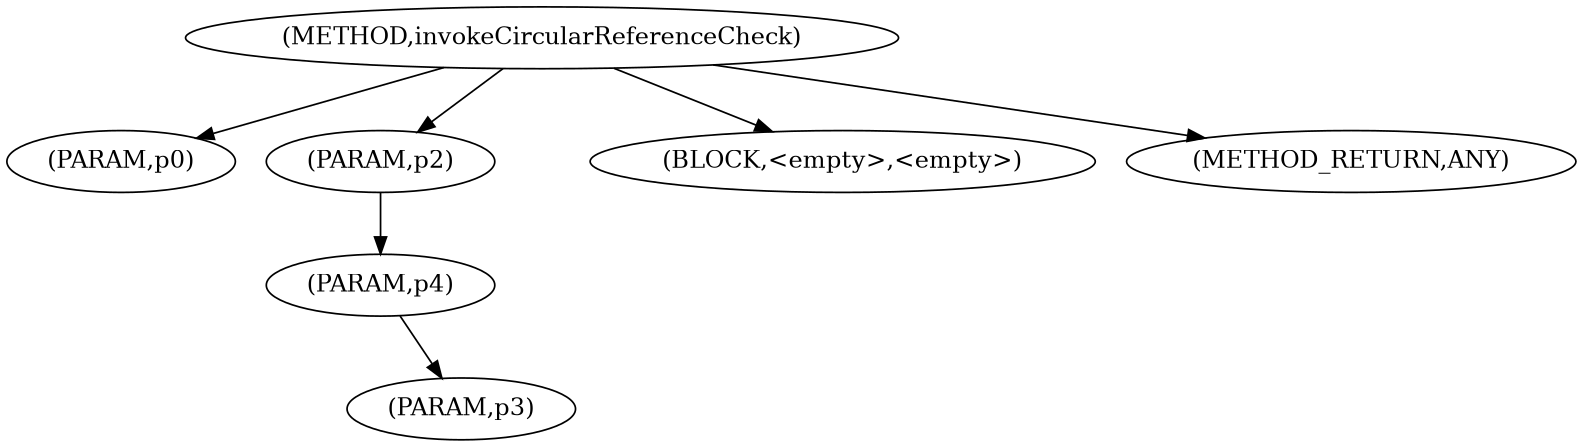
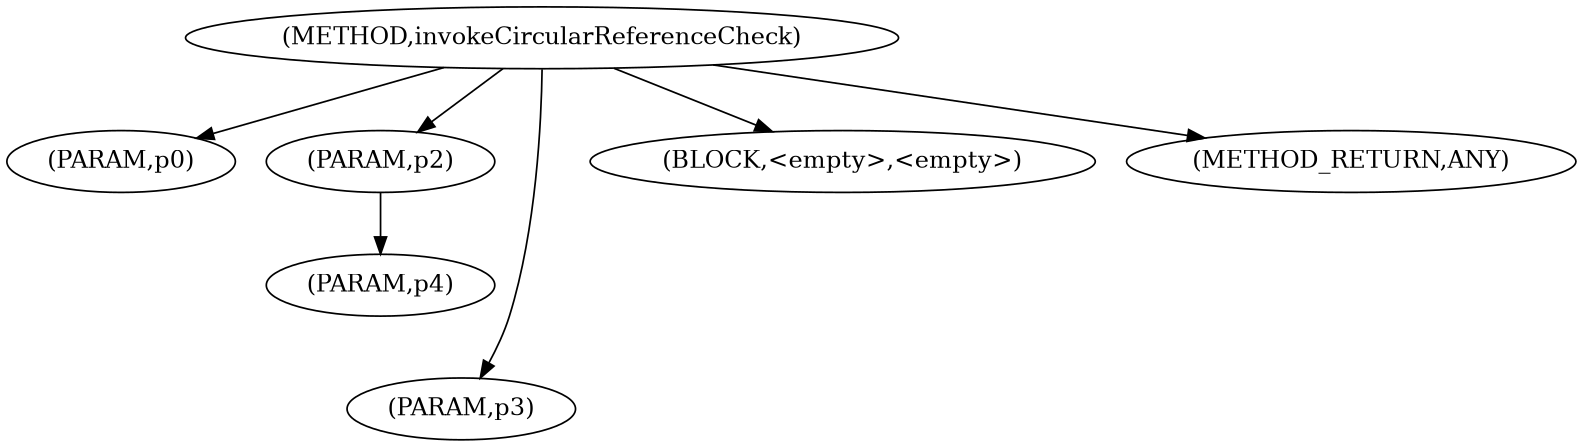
edge "(PARAM,p4)" -> "(PARAM,p3)": now "(METHOD,invokeCircularReferenceCheck)" -> "(PARAM,p3)"
